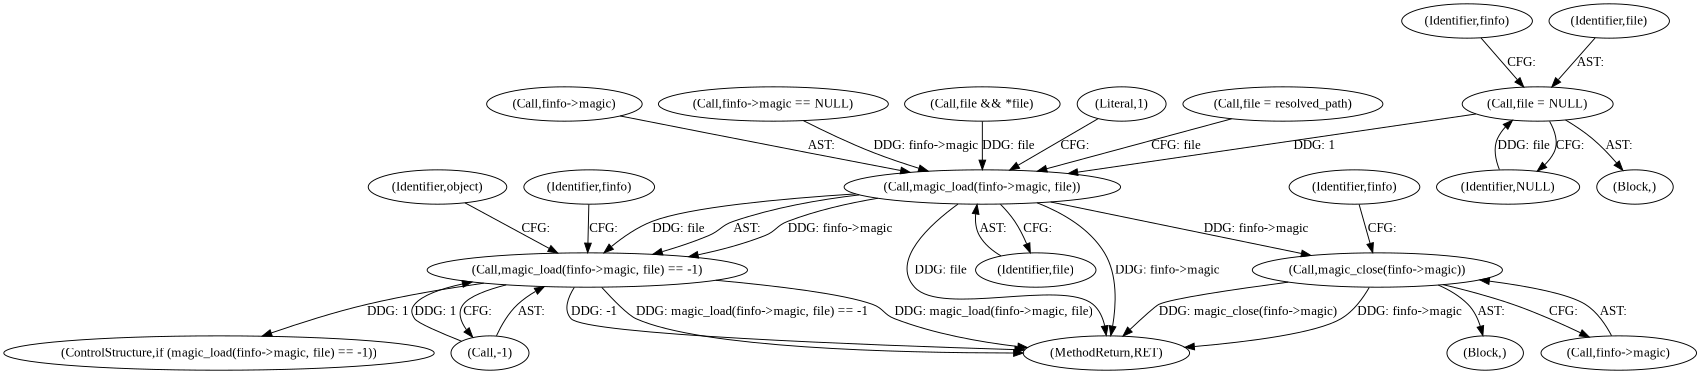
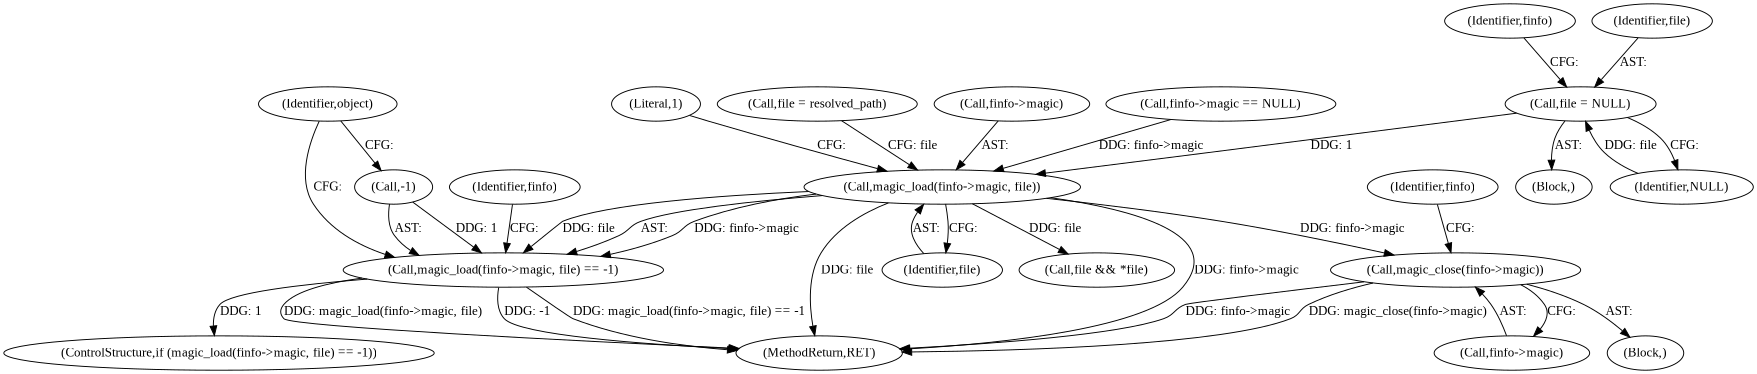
edge "(Call,file && *file)" -> "(Call,magic_load(finfo->magic, file))": reversed
edge "(Call,magic_load(finfo->magic, file) == -1)" -> "(Call,-1)": now "(Identifier,object)" -> "(Call,-1)"
